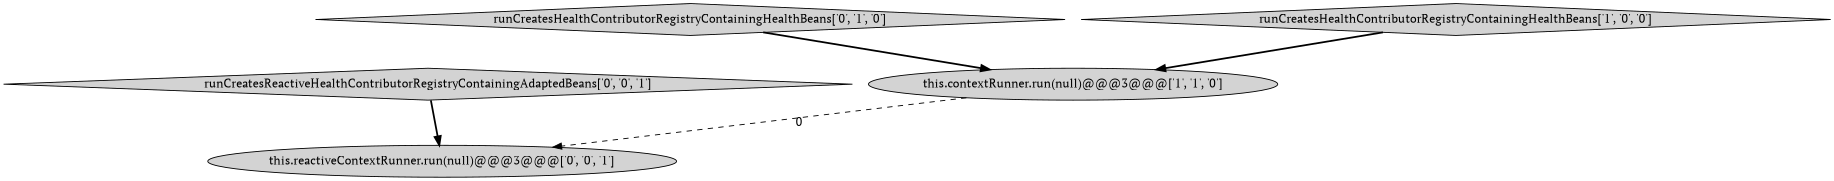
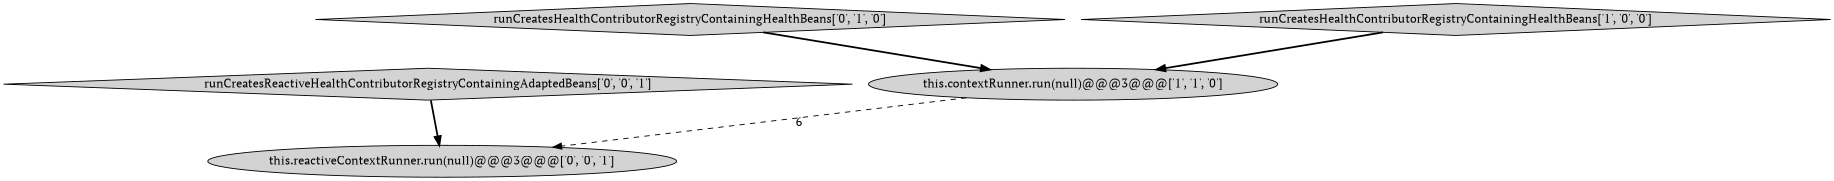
edge "this.contextRunner.run(null)@@@3@@@['1', '1', '0']" -> "this.reactiveContextRunner.run(null)@@@3@@@['0', '0', '1']": label "0" -> "6"
